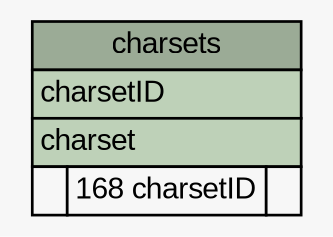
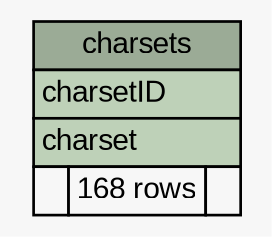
node "charsets": text "168 charsetID" -> "168 rows"
